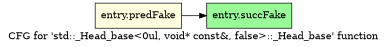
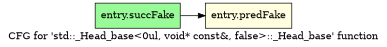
edge "entry.predFake" -> "entry.succFake": reversed
